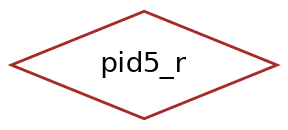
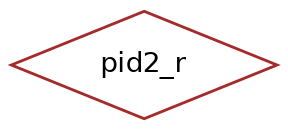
node "pid5_r": label "pid5_r" -> "pid2_r"
